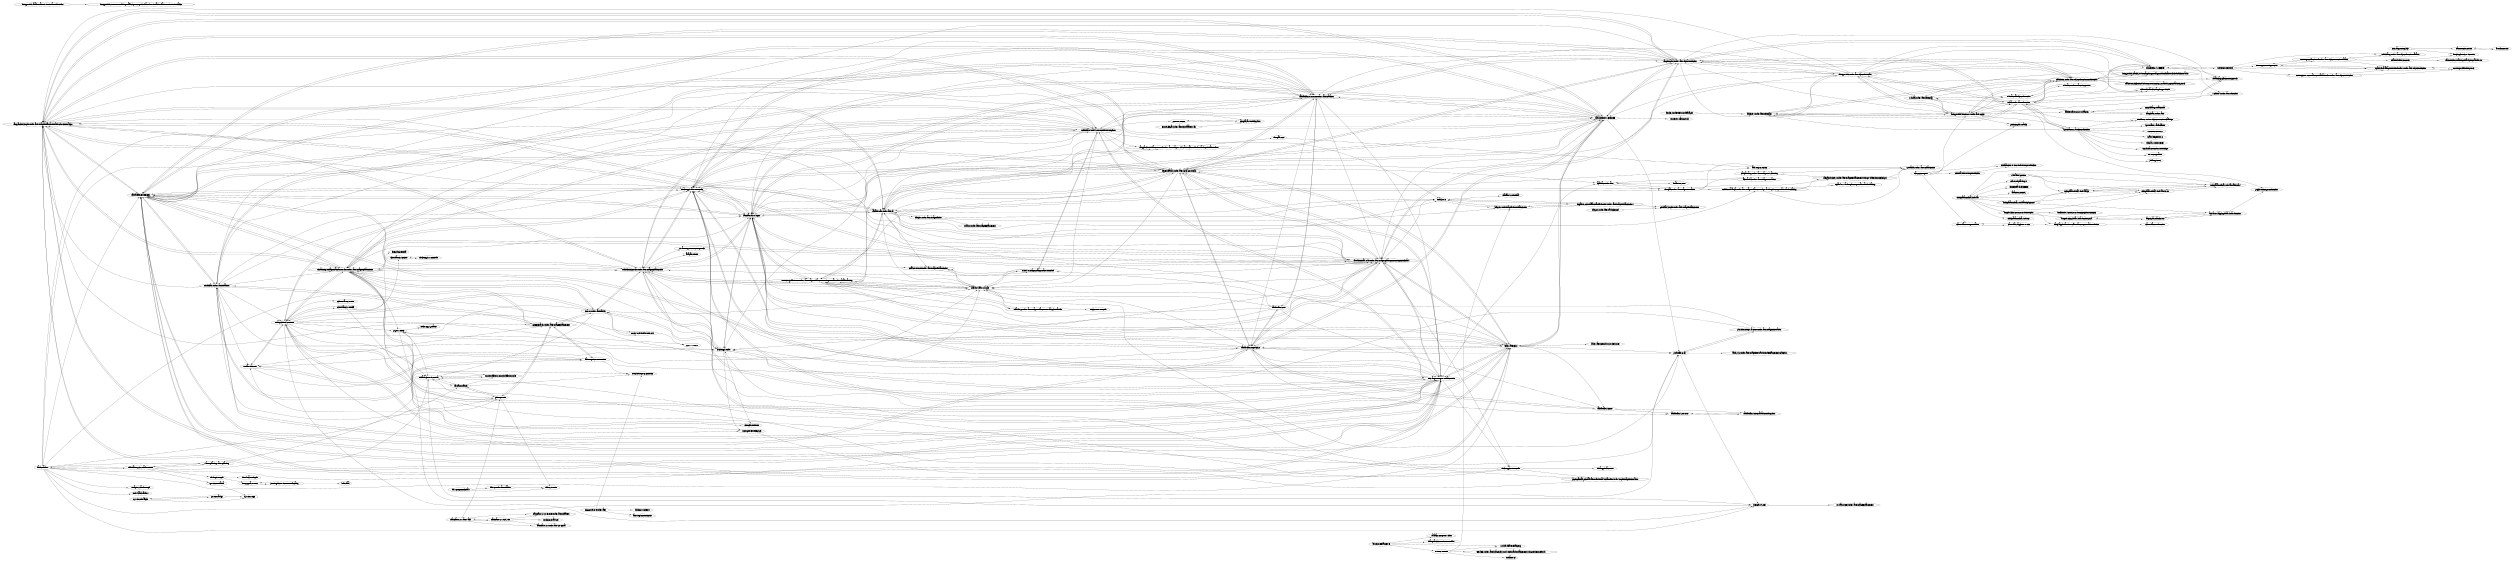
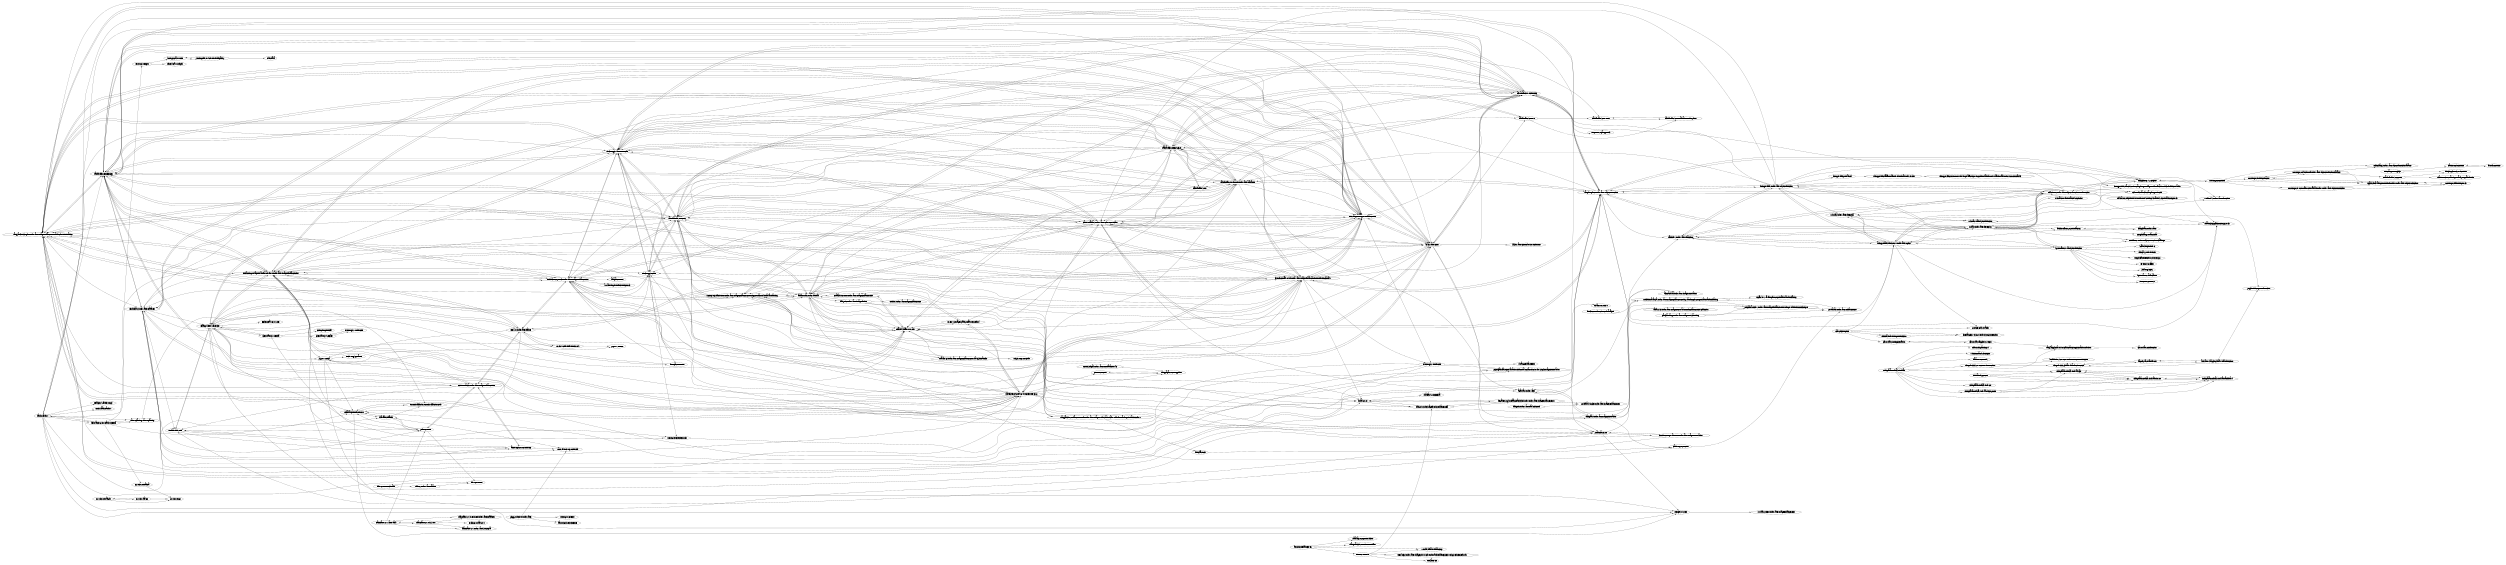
node "xueleichen/PSNR-SSIM-UCIQE-UIQM-Python": label "xueleichen/PSNR-SSIM-UCIQE-UIQM-Python" -> "xueleichen/PSNR-SSIM-UCIQE-UIQM-Jzy"
node "zhengye1995/pretrained": added
edge "vinbigdata-medical/vindr-lab-deployment" -> "amirassov/kaggle-global-wheat-detection": now "vinbigdata-medical/vindr-lab-deployment" -> "vinbigdata-medical/vindr-lab-dashboard"
